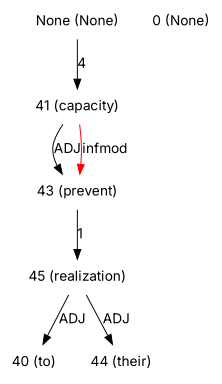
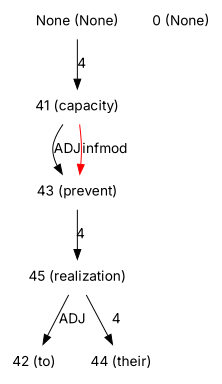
edge "43 (prevent)" -> "45 (realization)": label "1" -> "4"
edge "45 (realization)" -> "44 (their)": label "ADJ" -> "4"
node "40 (to)": label "40 (to)" -> "42 (to)"
